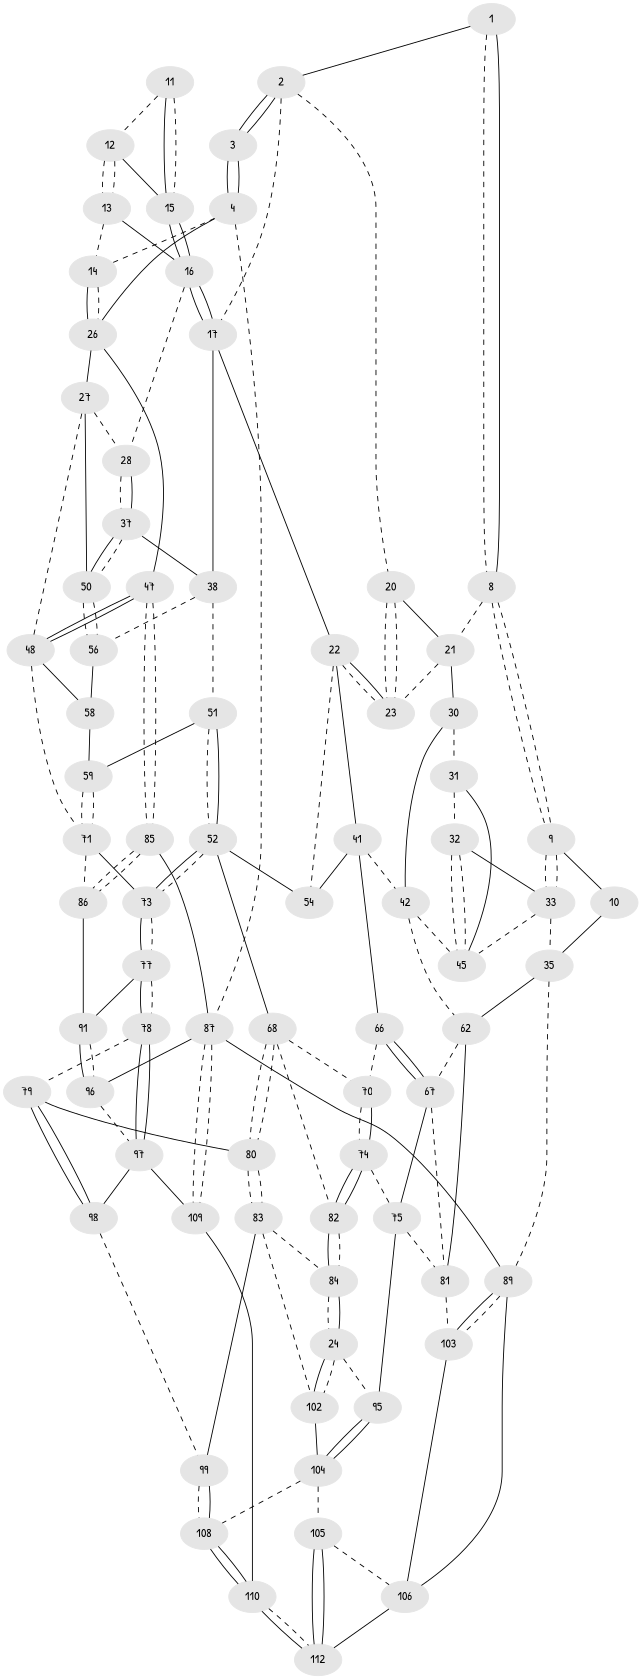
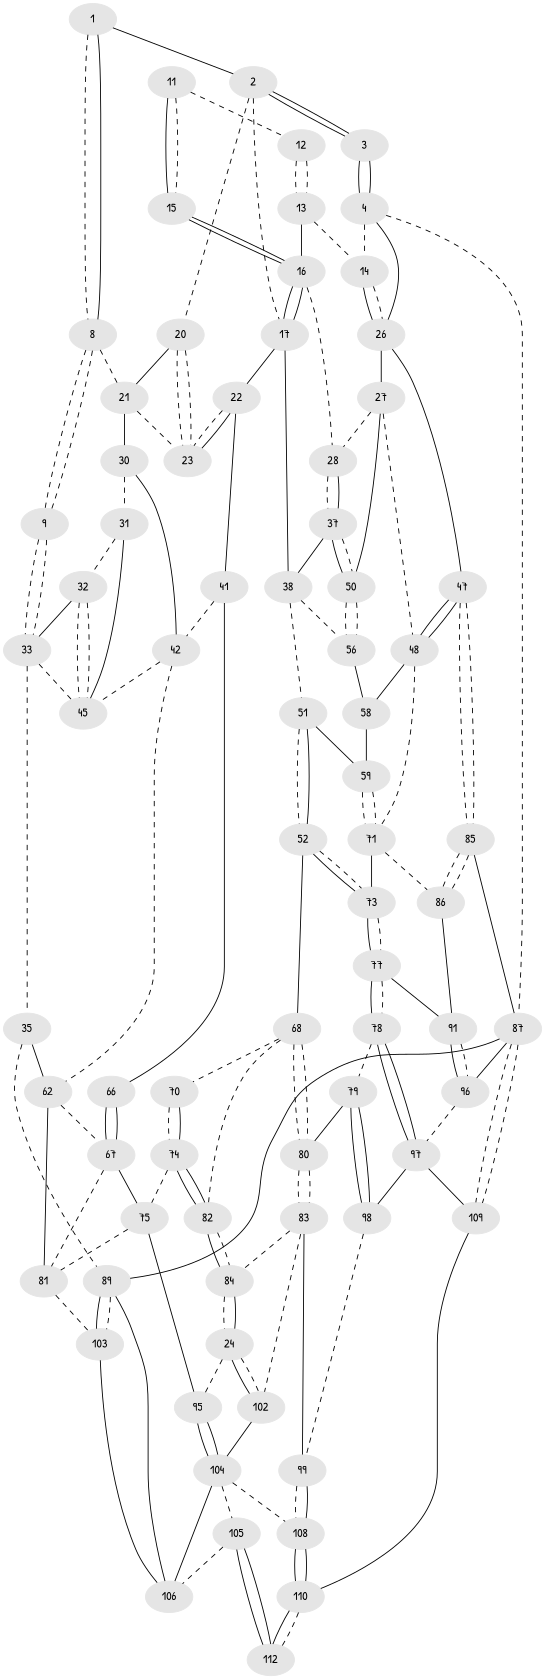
edge "12" -- "15": removed
node "54": removed
node "10": removed
edge "66" -- "70": removed
edge "106" -- "112": now "106" -- "104"
